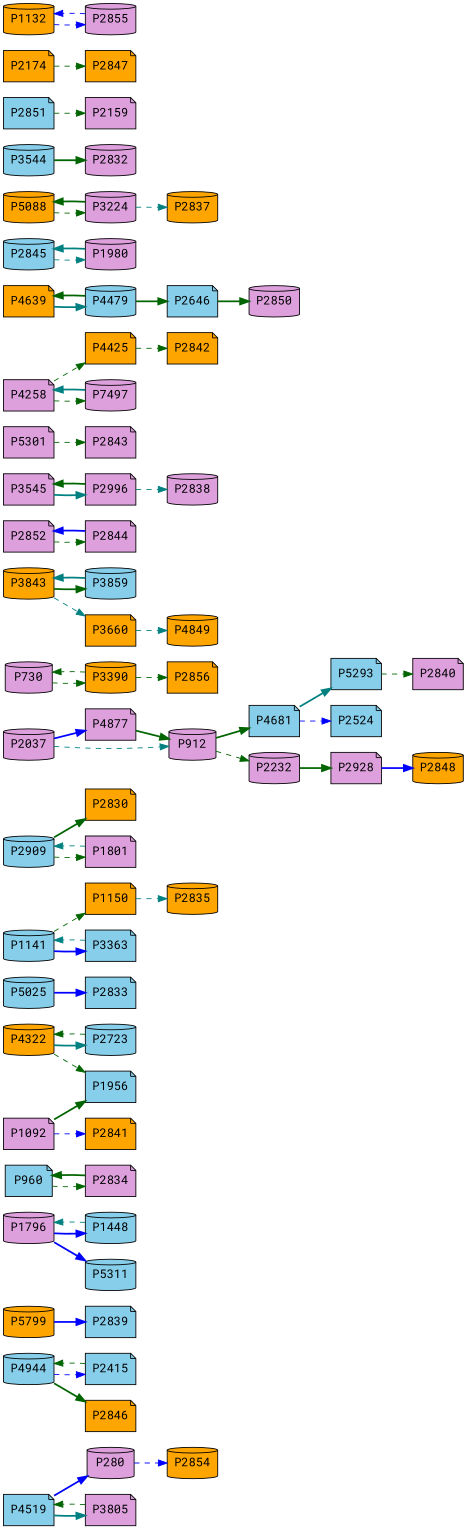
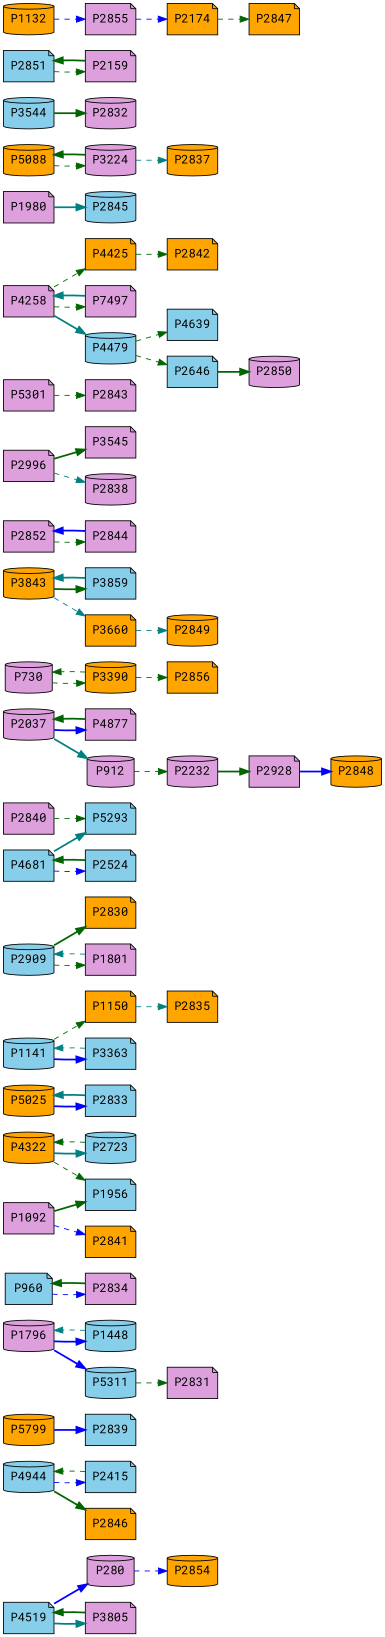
edge "P2855" -> "P1132": now "P2855" -> "P2174"
node "P2855": shape cylinder -> note
edge "P2159" -> "P2851": added
node "P1980": shape cylinder -> note
edge "P2845" -> "P1980": removed
edge "P4479" -> "P4639": style bold -> dashed
node "P4639": fillcolor orange -> skyblue
edge "P4479" -> "P2646": style bold -> dashed
edge "P4639" -> "P4479": now "P4258" -> "P4479"
node "P7497": shape cylinder -> note
edge "P3545" -> "P2996": removed
node "P3859": shape cylinder -> note
node "P4849": label "P4849" -> "P2849"
edge "P5293" -> "P2840": reversed
edge "P4877" -> "P912": now "P4877" -> "P2037"
edge "P912" -> "P4681": now "P2524" -> "P4681"
edge "P2037" -> "P912": style dashed -> bold
node "P2835": shape cylinder -> note
node "P5025": fillcolor skyblue -> orange
edge "P2833" -> "P5025": added
edge "P960" -> "P2834": color darkgreen -> blue
node "P2831": added
edge "P3805" -> "P4519": style dashed -> bold
